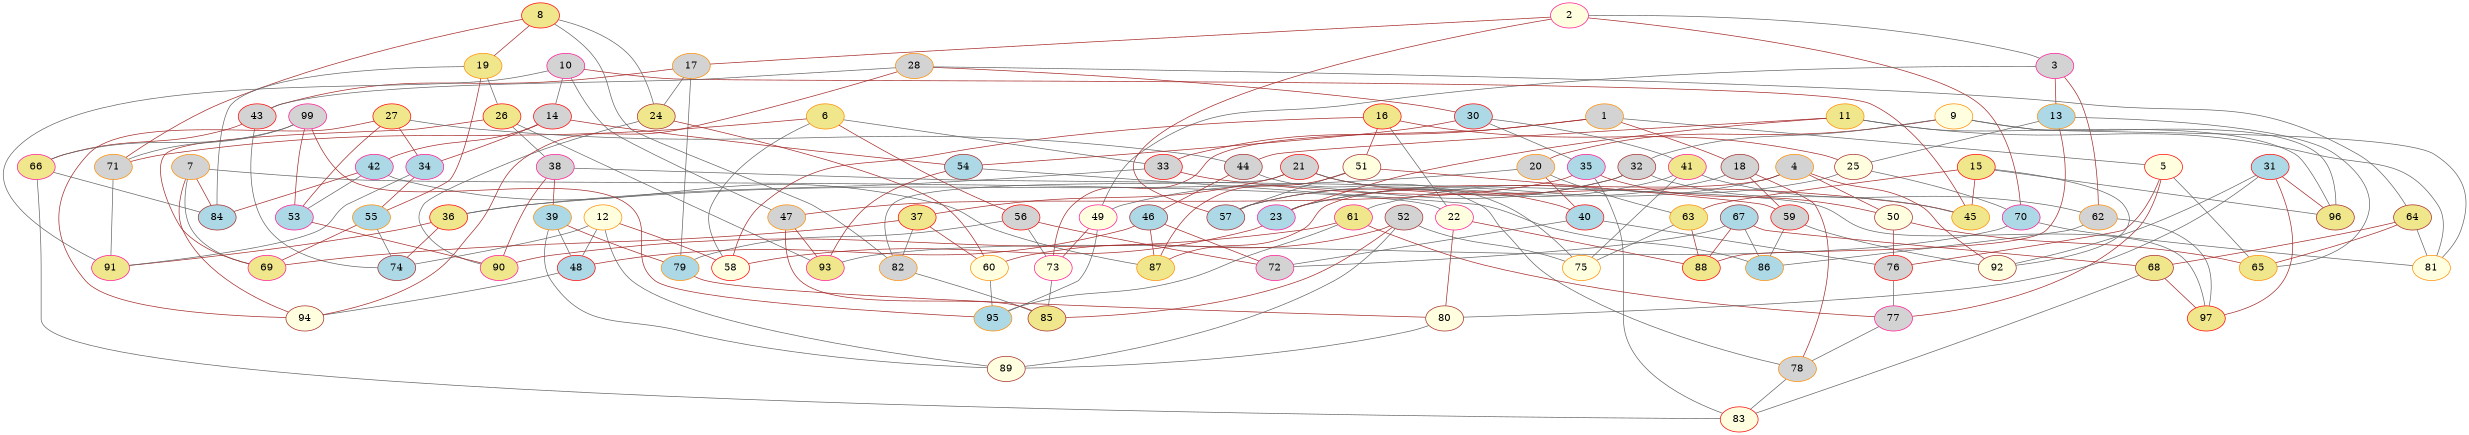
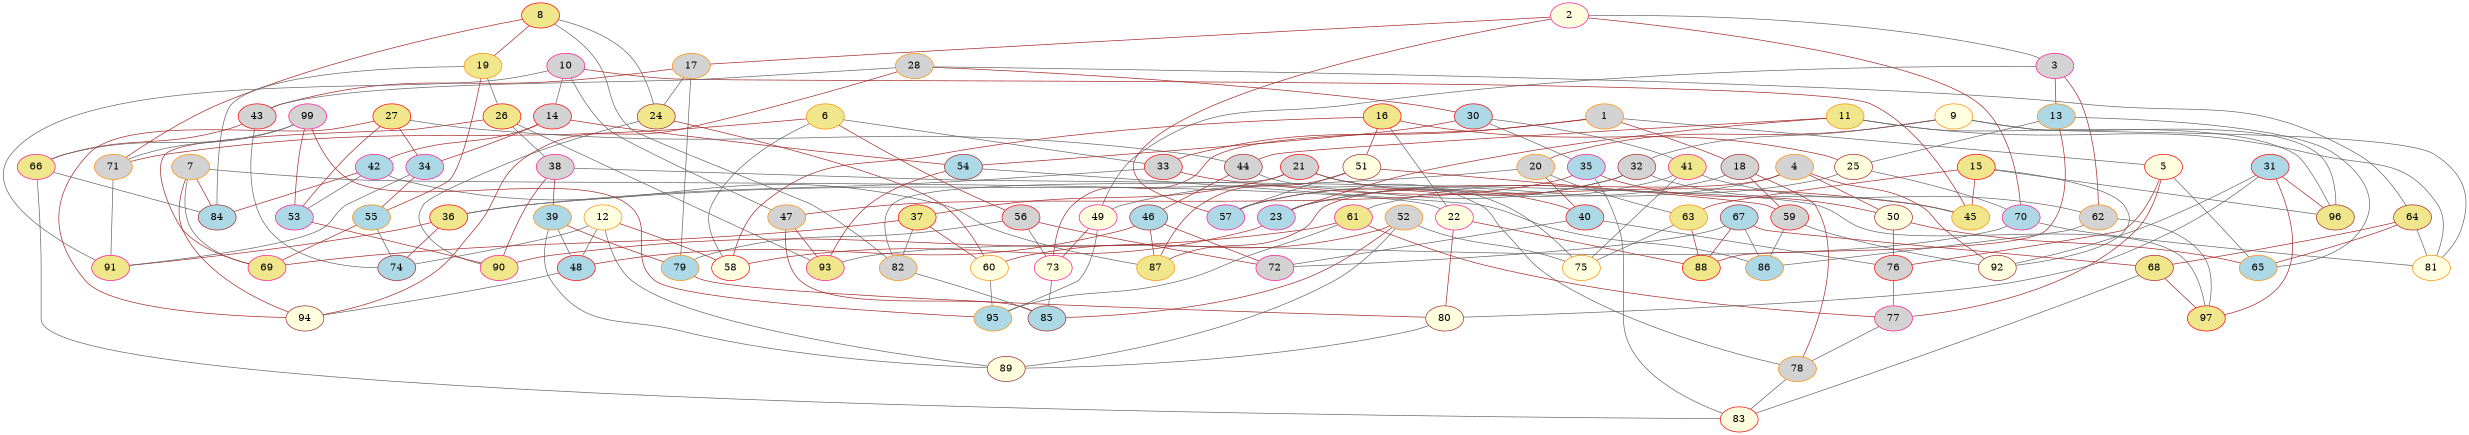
node "57": color brown -> deeppink
node "52": color brown -> darkorange
node "65": fillcolor khaki -> lightblue
node "85": fillcolor khaki -> lightblue
